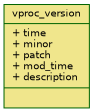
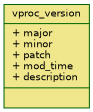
node "vproc_version": text "+ time" -> "+ major"
